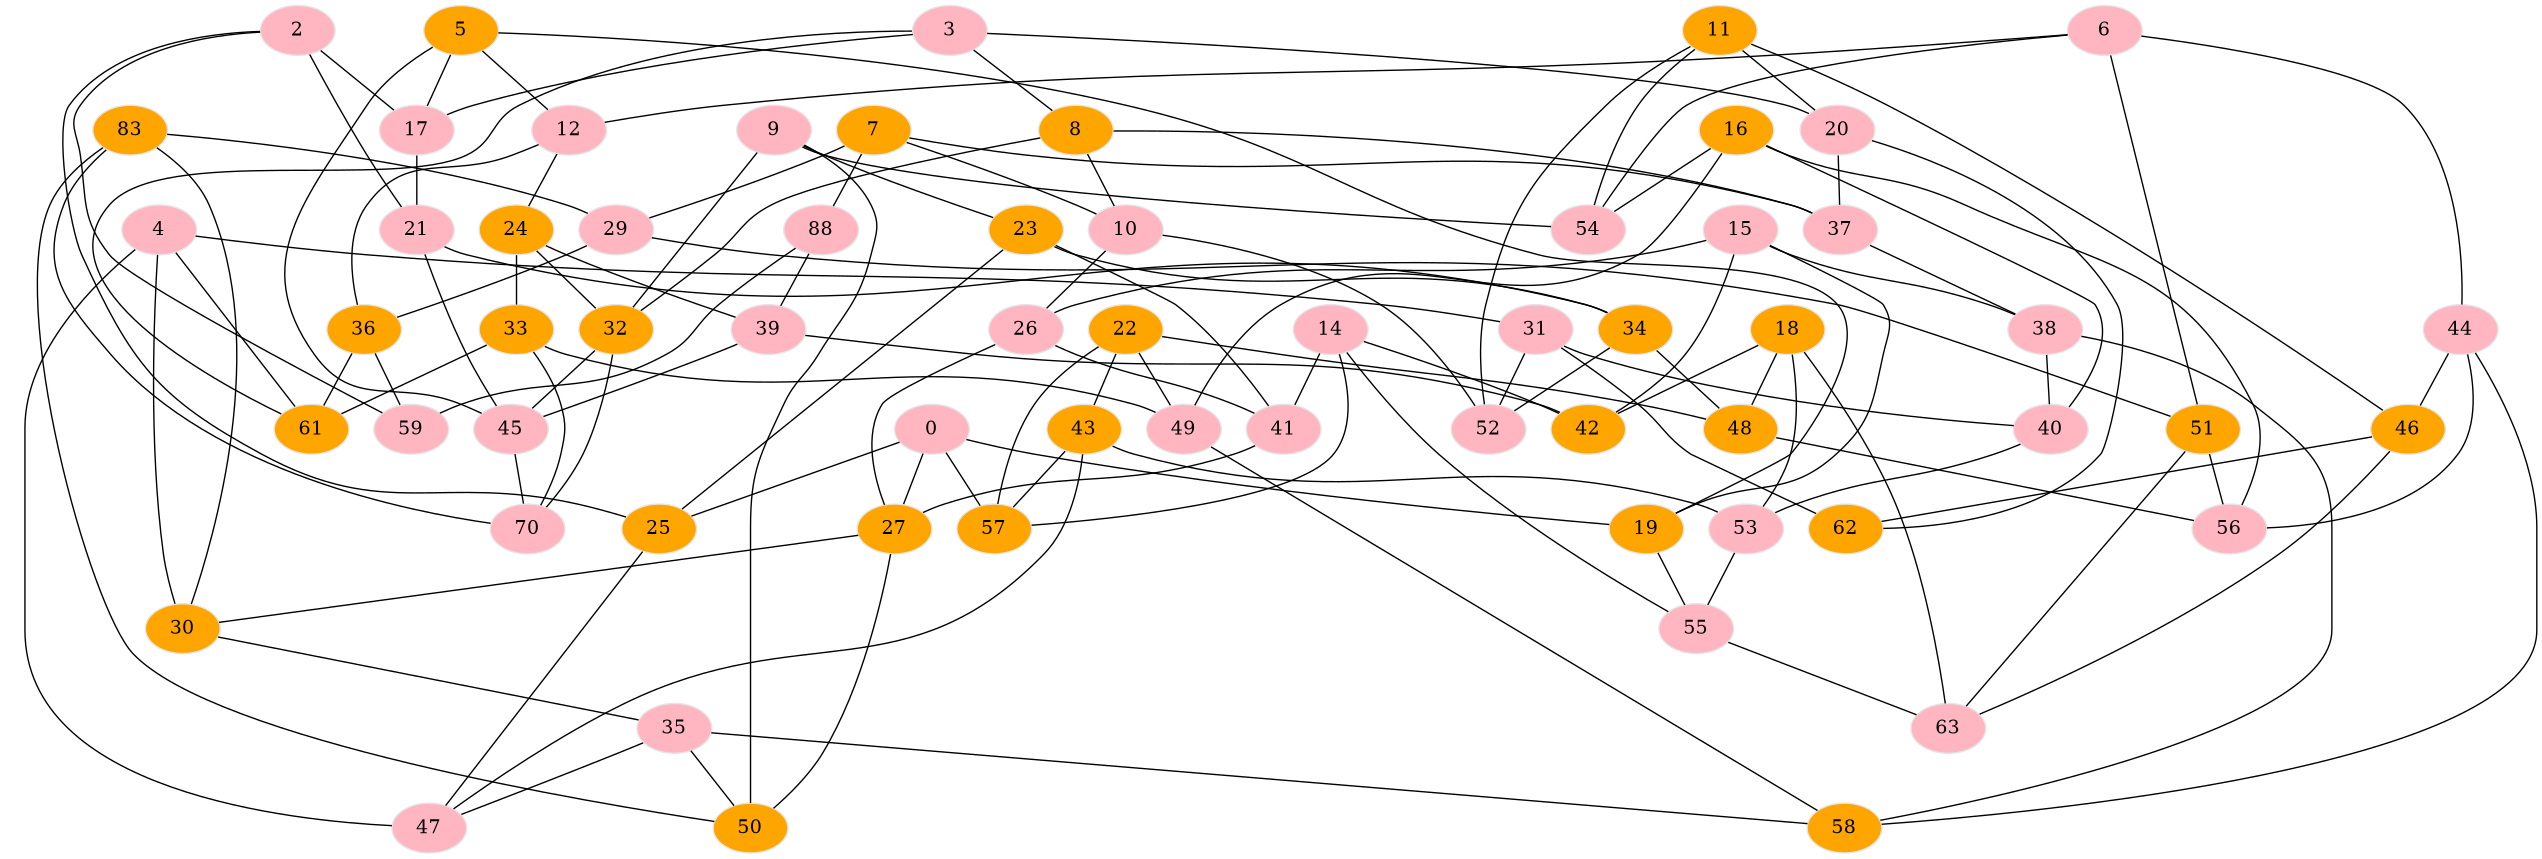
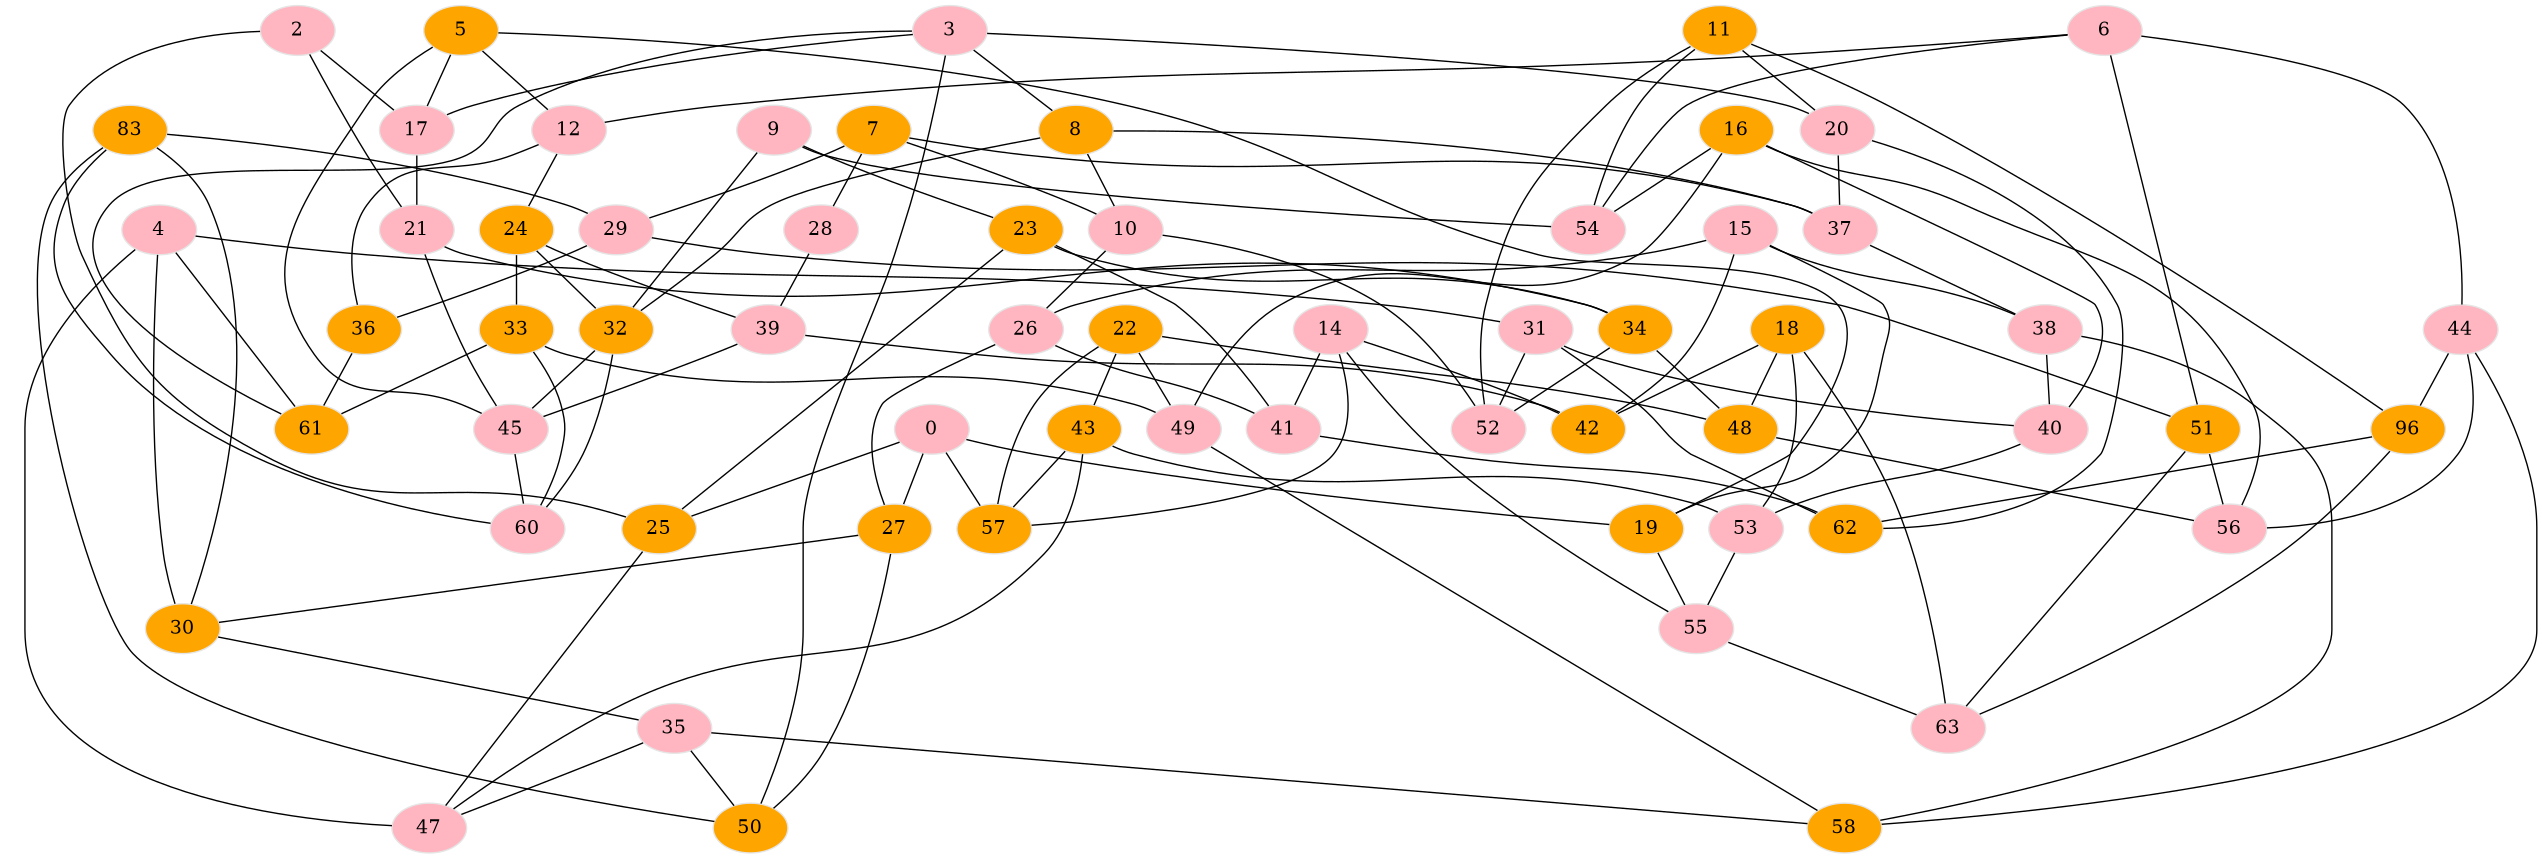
node "88": label "88" -> "28"
node "59": removed
node "46": label "46" -> "96"
edge "9" -- "50": now "3" -- "50"
edge "41" -- "27": now "41" -- "62"
node "70": label "70" -> "60"
